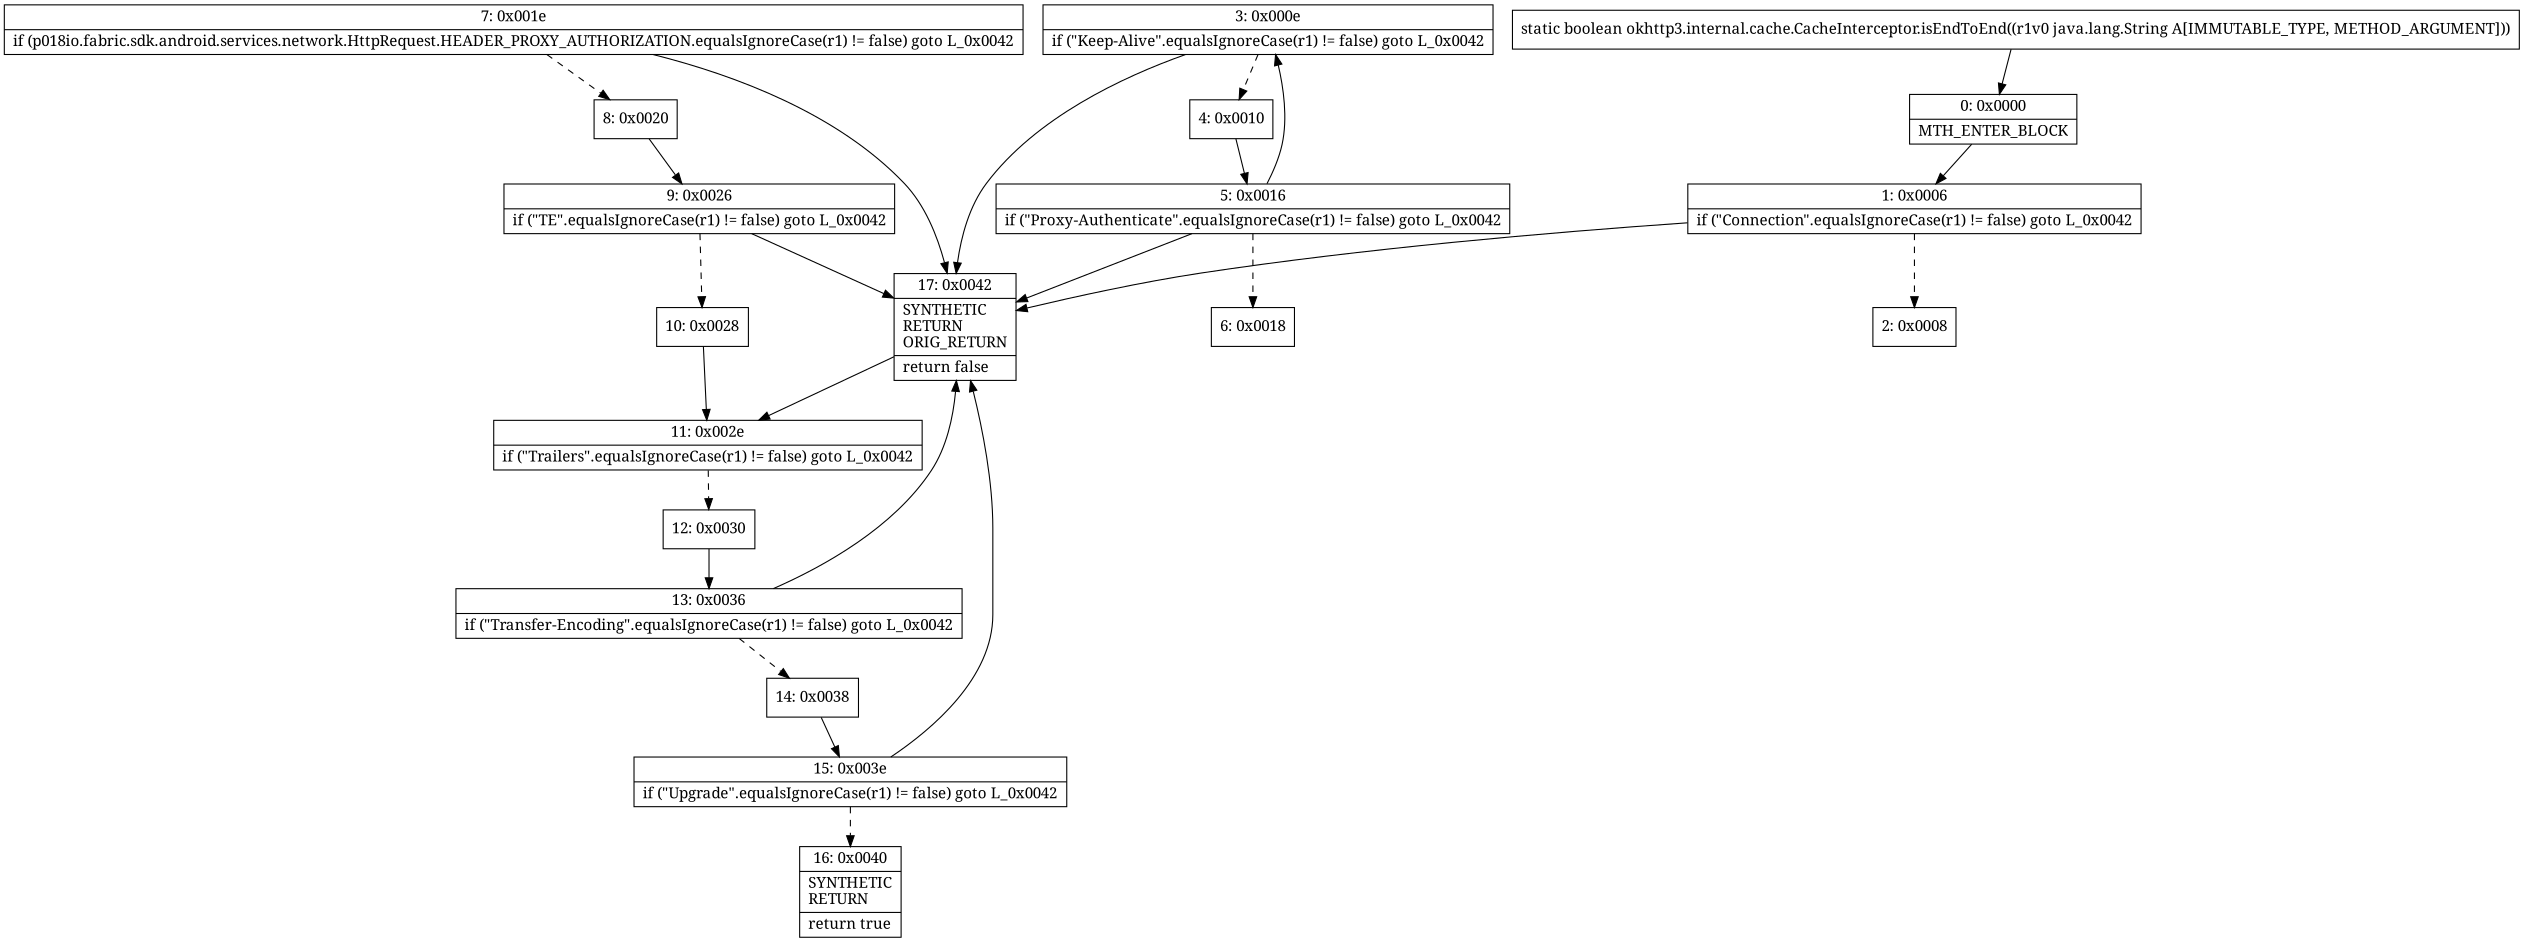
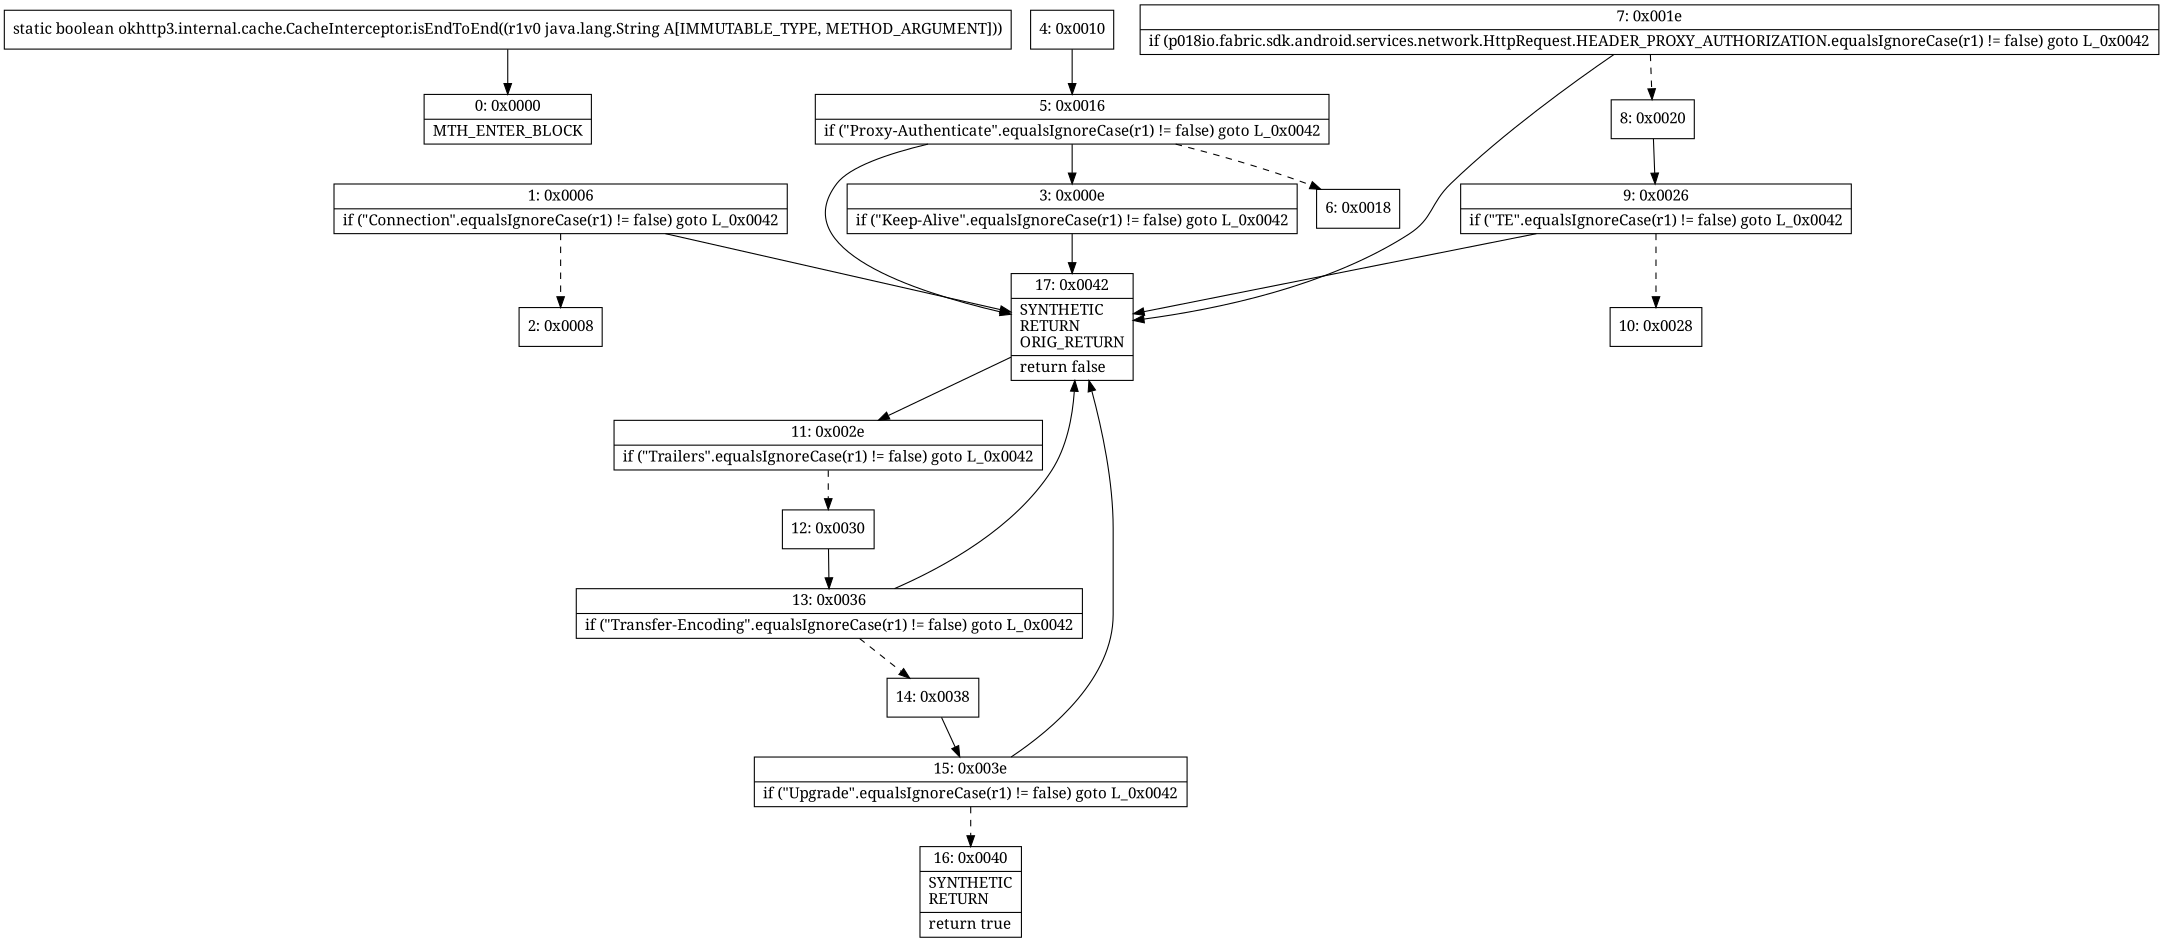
edge "3: 0x000e" -> "4: 0x0010": removed
edge "0: 0x0000" -> "1: 0x0006": removed
edge "10: 0x0028" -> "11: 0x002e": removed
